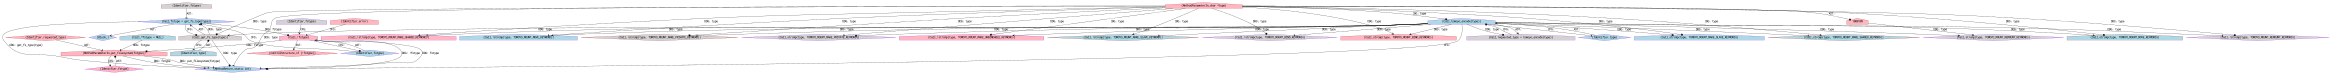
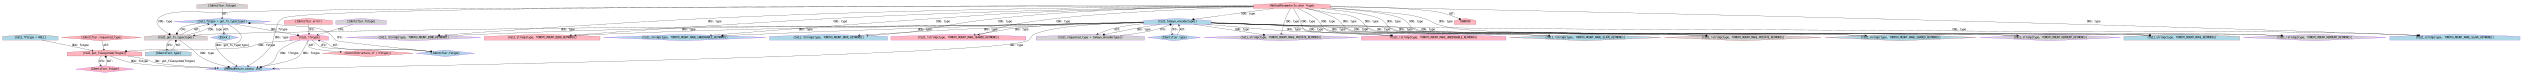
edge "1000109" -> "(Call,strcmp(type, TOMOYO_MOUNT_REMOUNT_KEYWORD))": now "(MethodParameterIn,char *type)" -> "(Call,strcmp(type, TOMOYO_MOUNT_REMOUNT_KEYWORD))"
node "(Call,strcmp(type, TOMOYO_MOUNT_MAKE_UNBINDABLE_KEYWORD))": added
edge "(Call,tomoyo_encode(type))" -> "(MethodReturn,static int)": label "CFG: " -> "DDG: type"
node "(MethodParameterIn,put_filesystem(fstype))": label "(MethodParameterIn,put_filesystem(fstype))" -> "(Call,put_filesystem(fstype))"
